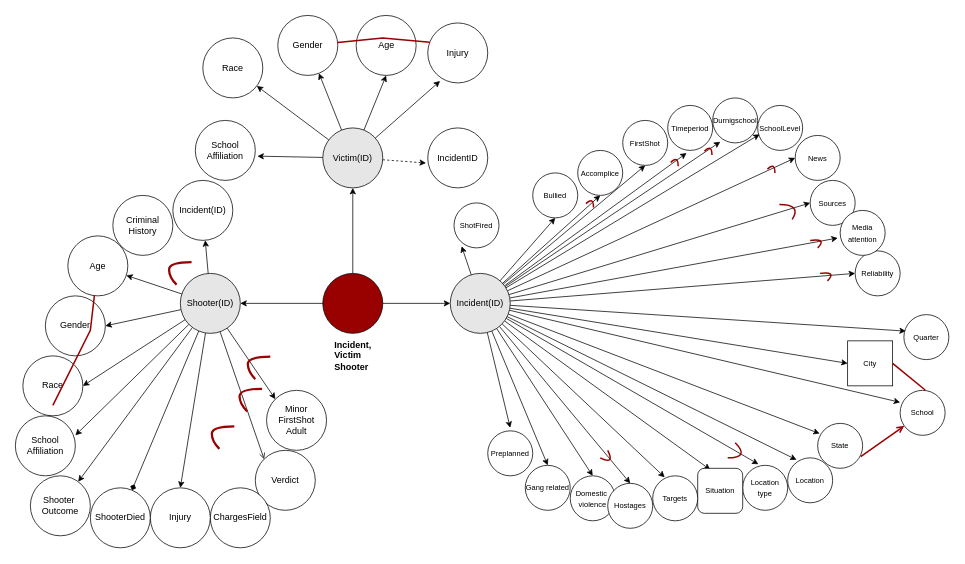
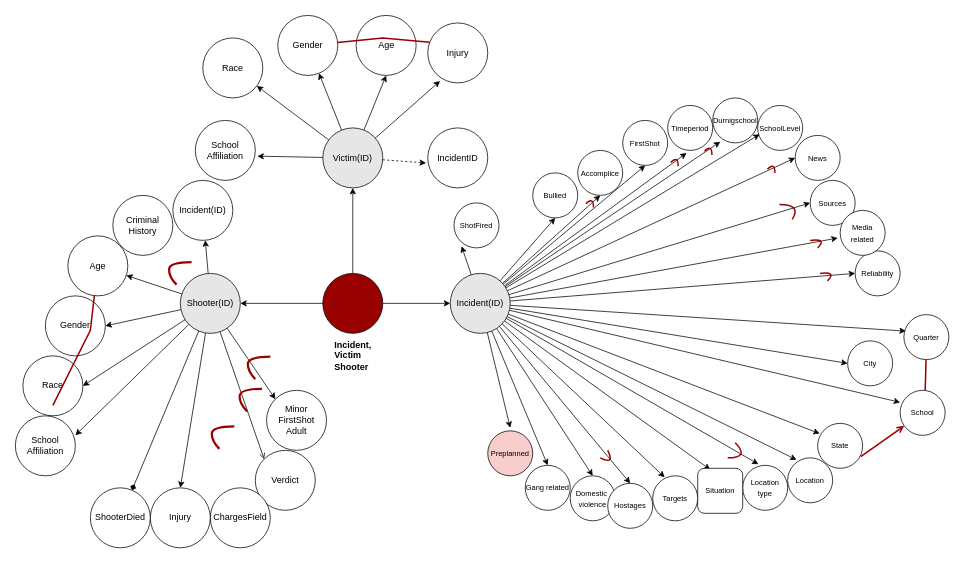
node "Media attention": label "Media attention" -> "Media related"
node "City": shape rectangle -> ellipse
edge "City" -- "School": now "Quarter" -- "School"
edge "Shooter(ID)" -> "Shooter Outcome": removed
node "Preplanned": fillcolor #ffffff -> #f8cecc
node "Shooter Outcome": removed
